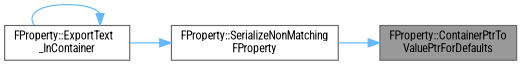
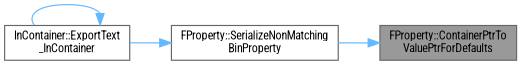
node "FProperty::ExportText _InContainer": label "FProperty::ExportText _InContainer" -> "InContainer::ExportText _InContainer"
node "FProperty::SerializeNonMatching FProperty": label "FProperty::SerializeNonMatching FProperty" -> "FProperty::SerializeNonMatching BinProperty"
